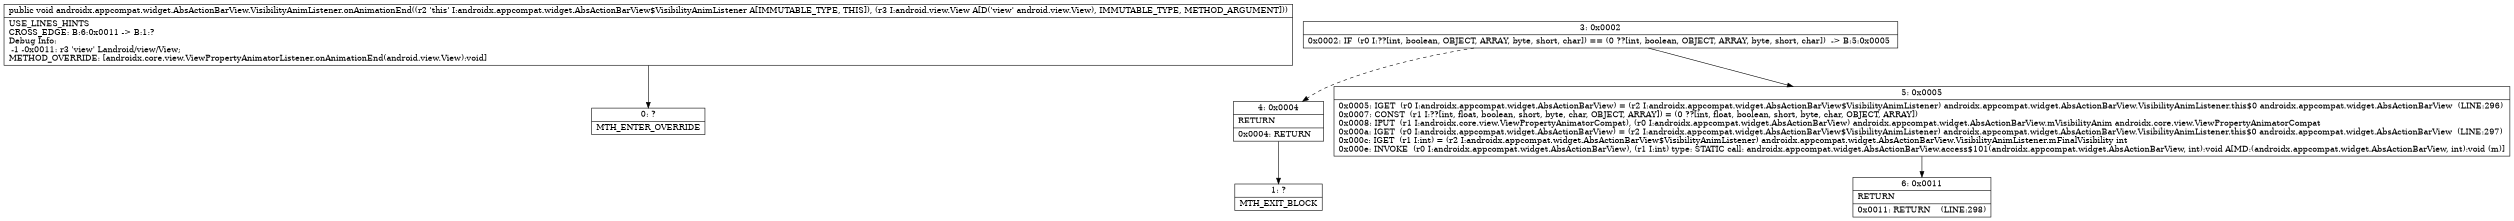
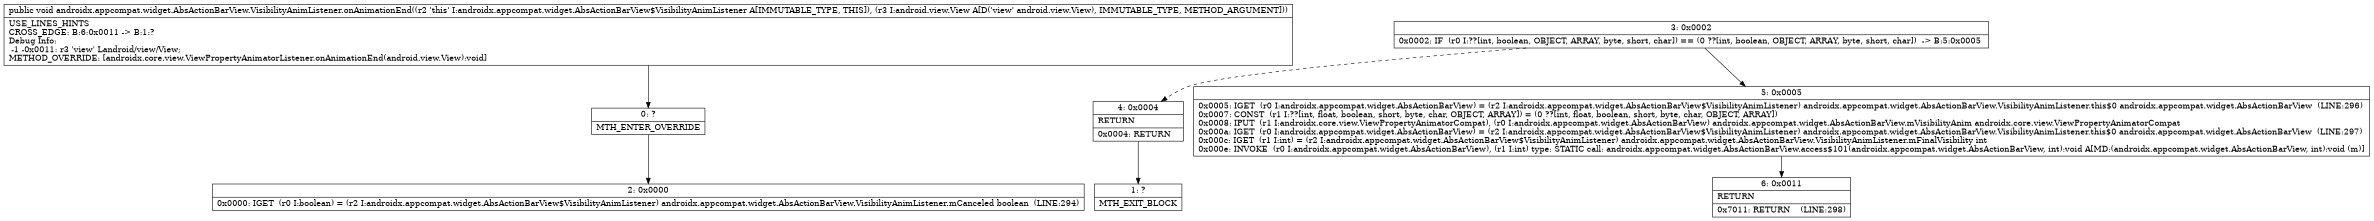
node "2: 0x0000": added
node "6: 0x0011": text "0x0011: RETURN    (LINE:298)" -> "0x7011: RETURN    (LINE:298)"
